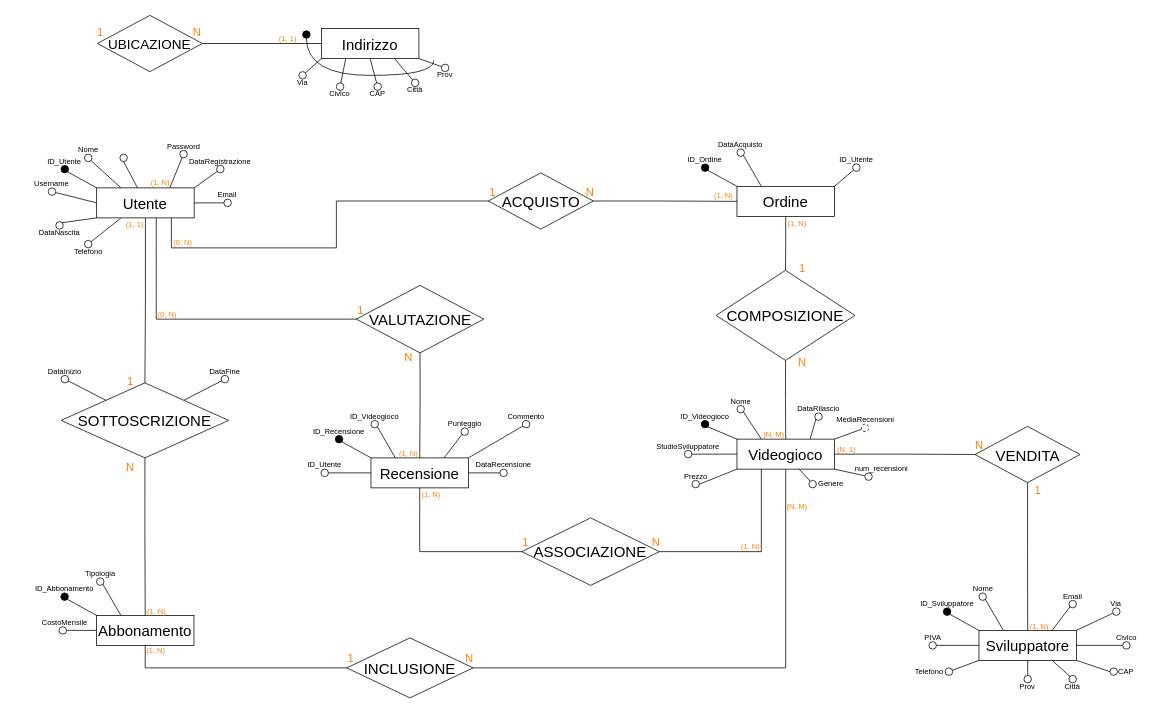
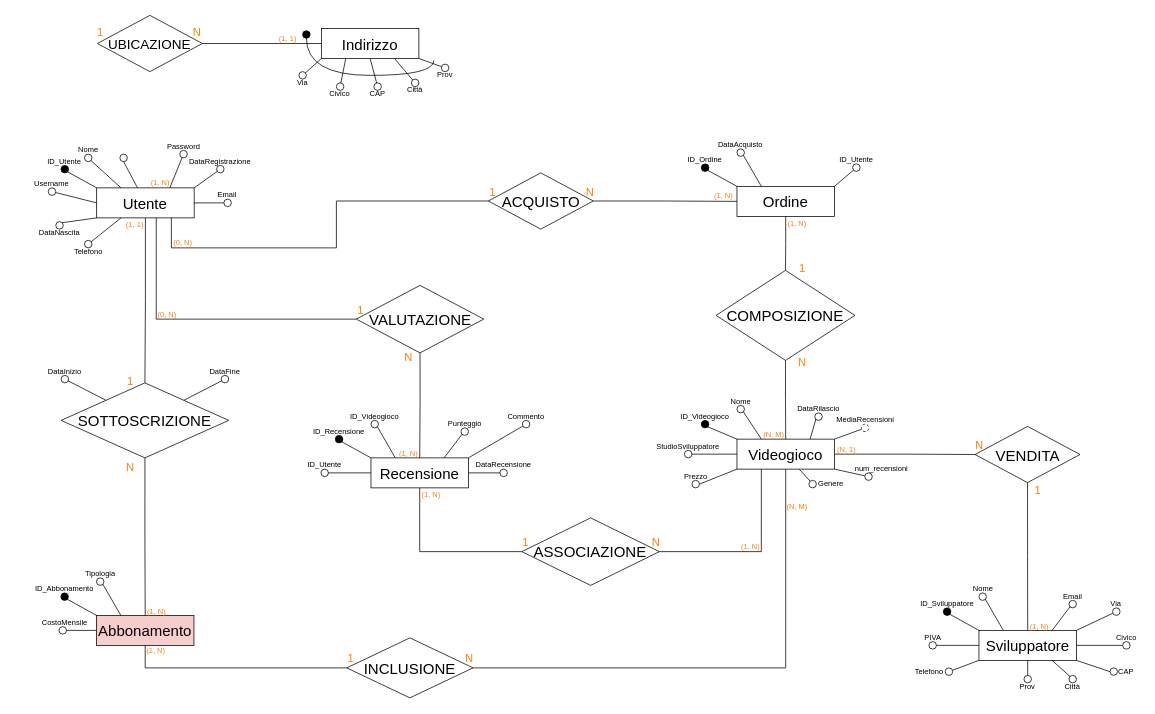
node "Abbonamento": fillcolor #ffffff -> #f8cecc
